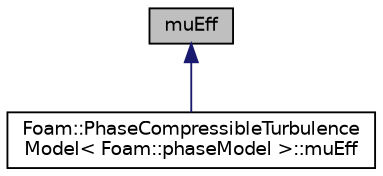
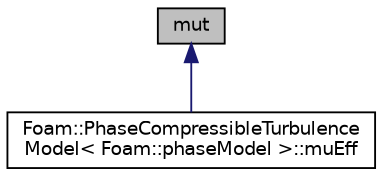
node "muEff": label "muEff" -> "mut"
